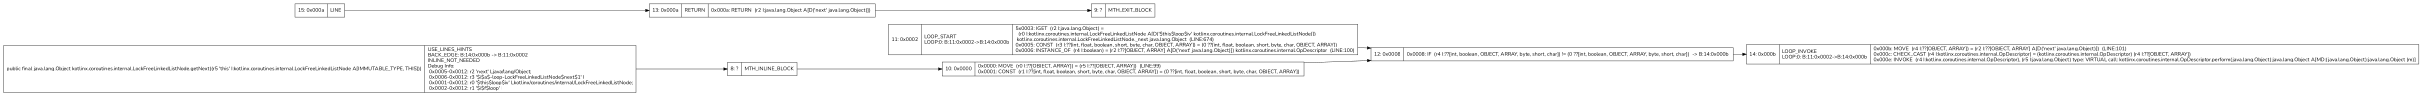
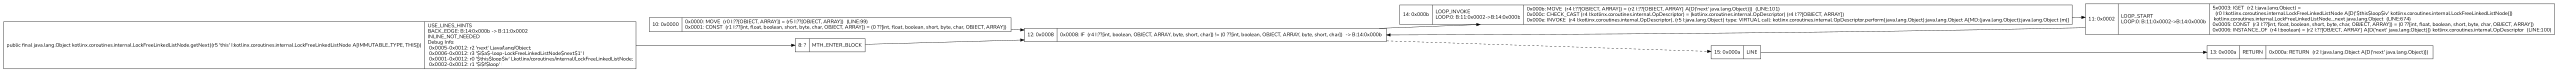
node "9: ?": removed
edge "14: 0x000b" -> "11: 0x0002": added
edge "12: 0x0008" -> "15: 0x000a": added
node "8: ?": text "MTH_INLINE_BLOCK" -> "MTH_ENTER_BLOCK"
edge "8: ?" -> "10: 0x0000": now "8: ?" -> "12: 0x0008"
